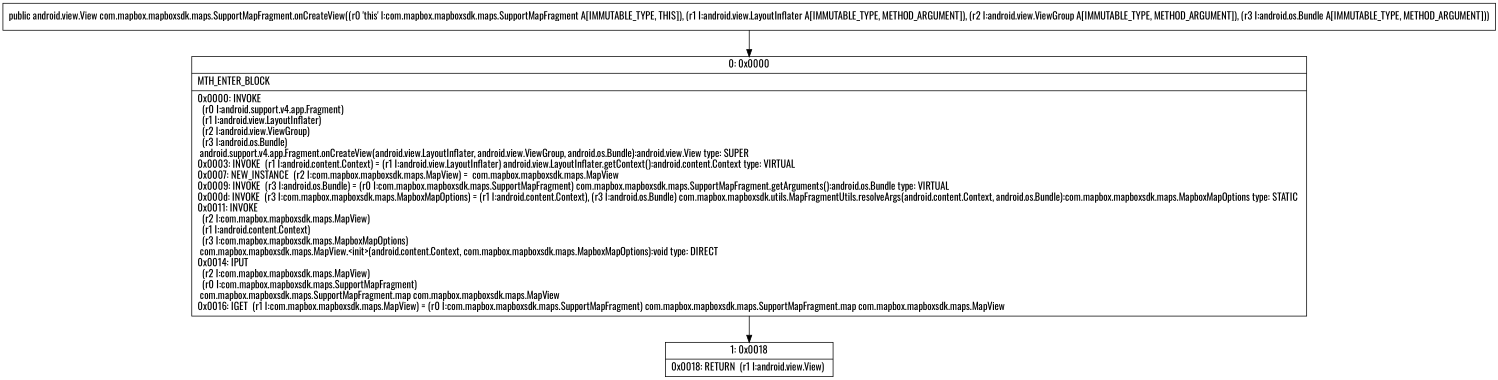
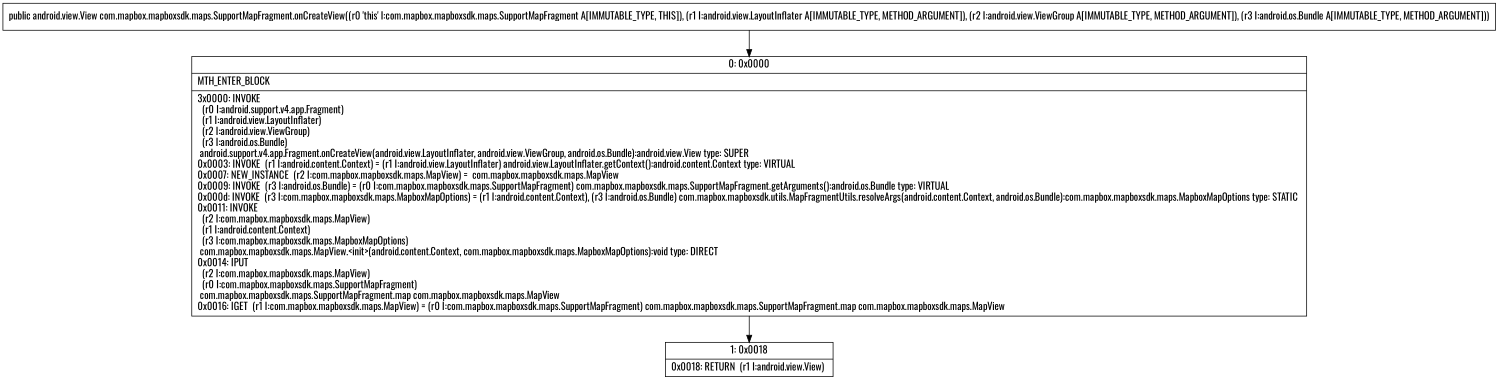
node "0: 0x0000": text "0x0000: INVOKE" -> "3x0000: INVOKE"
